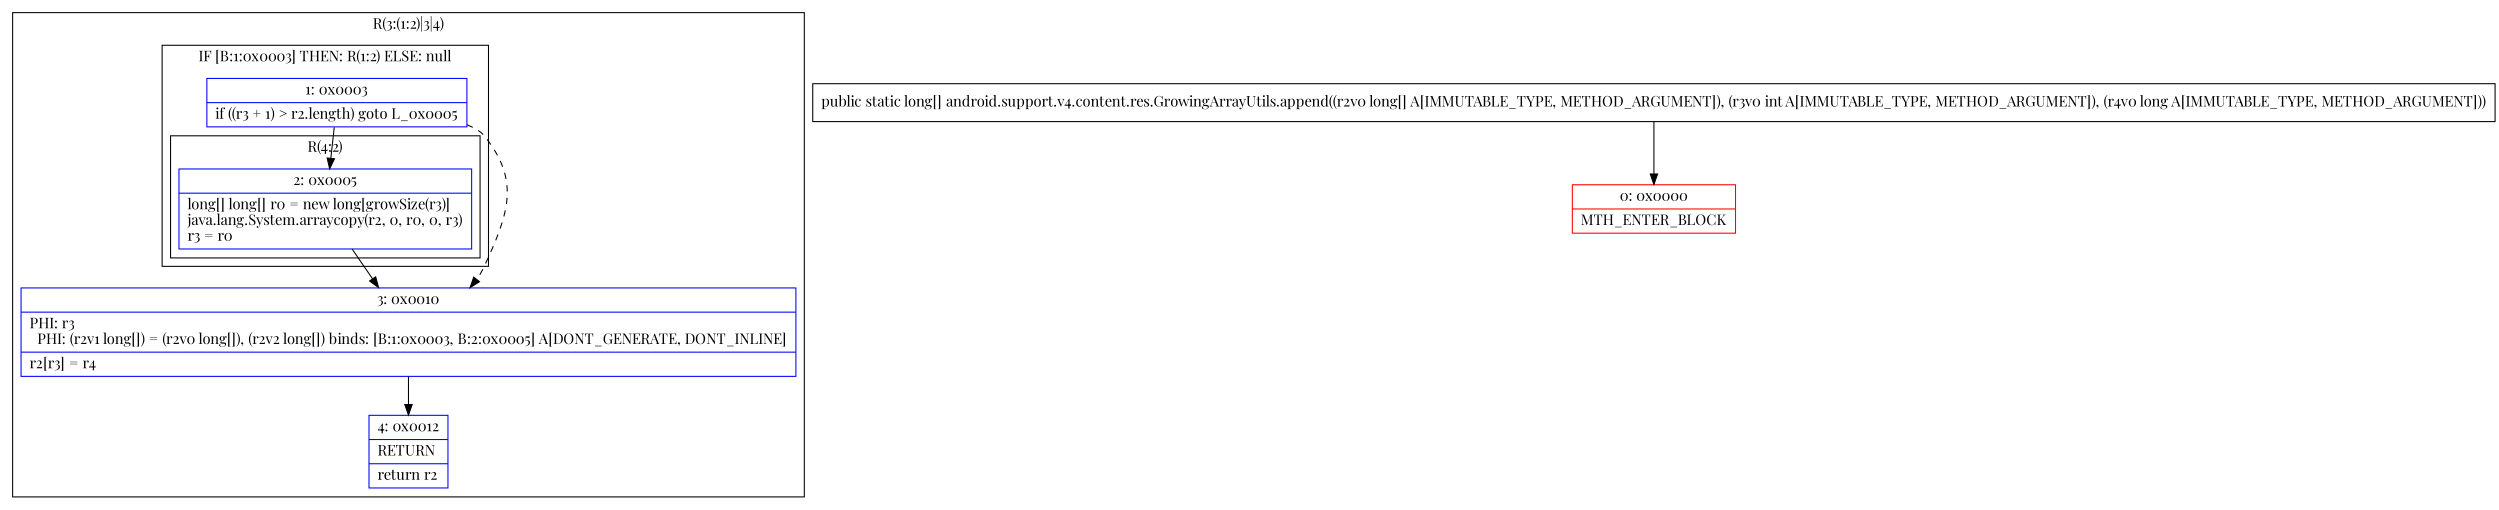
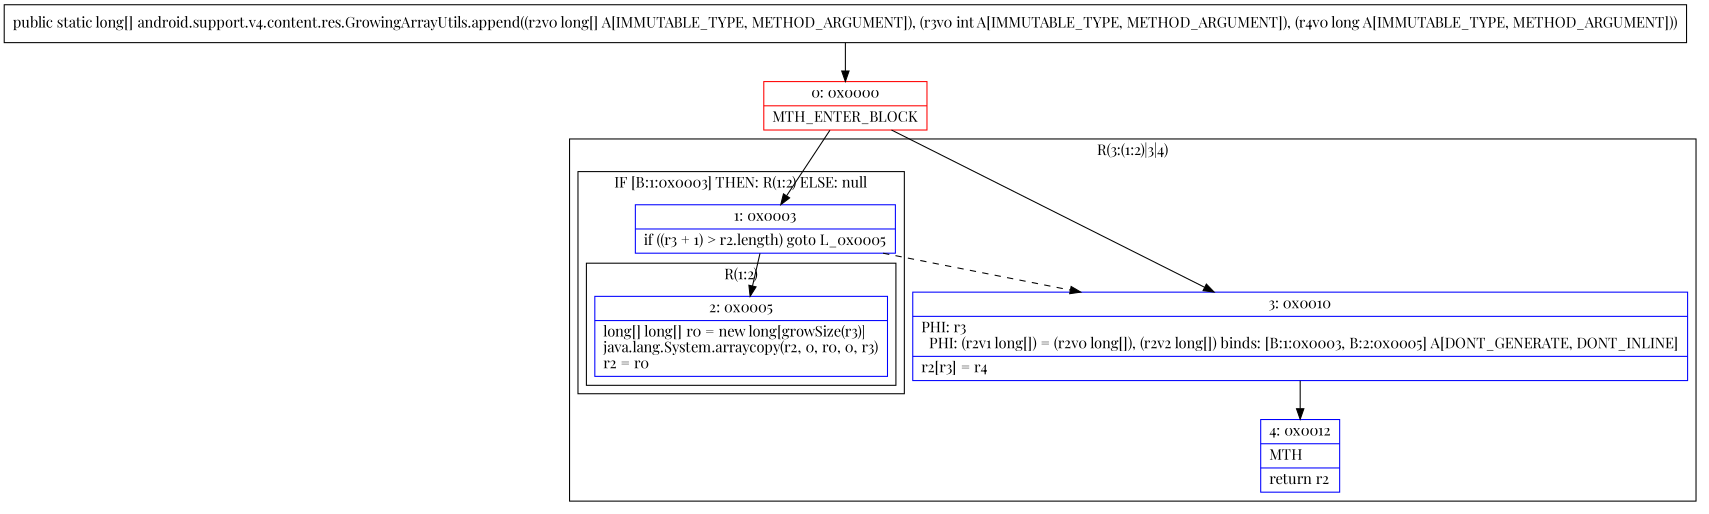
cluster "R(4:2)": label "R(4:2)" -> "R(1:2)"
edge "0: 0x0000" -> "1: 0x0003": added
node "2: 0x0005": text "r3 = r0" -> "r2 = r0"
edge "2: 0x0005" -> "3: 0x0010": now "0: 0x0000" -> "3: 0x0010"
node "4: 0x0012": text "RETURN" -> "MTH"
